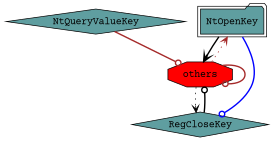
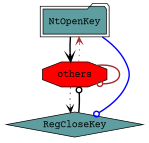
node "NtQueryValueKey": removed
